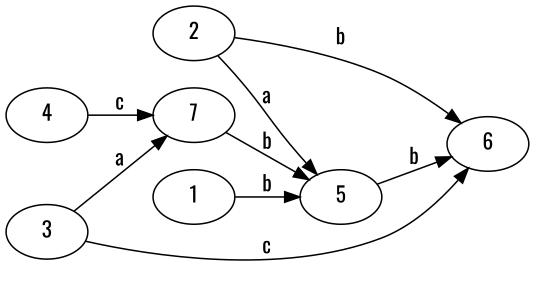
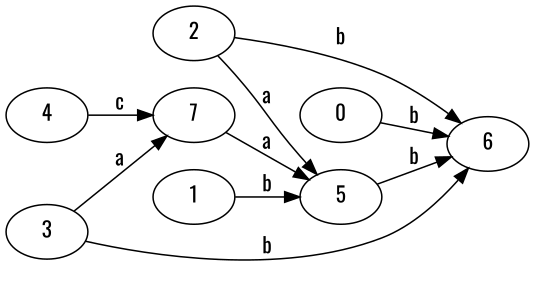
node "0": added
edge "7" -> "5": label "b" -> "a"
edge "3" -> "6": label "c" -> "b"
